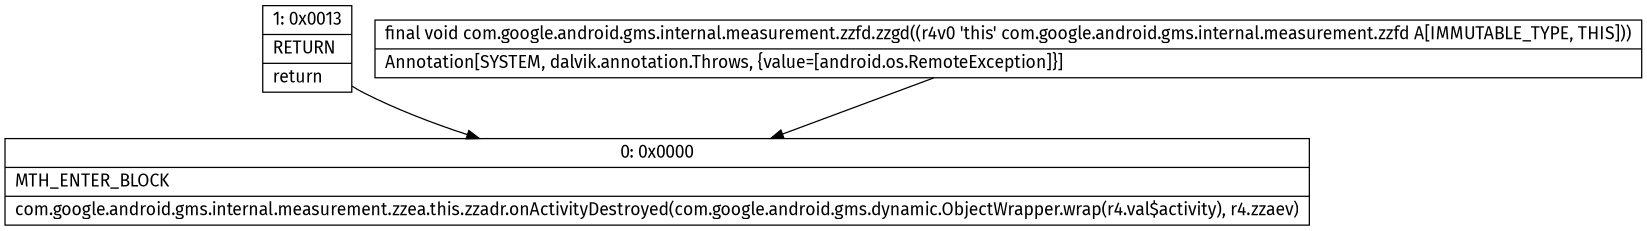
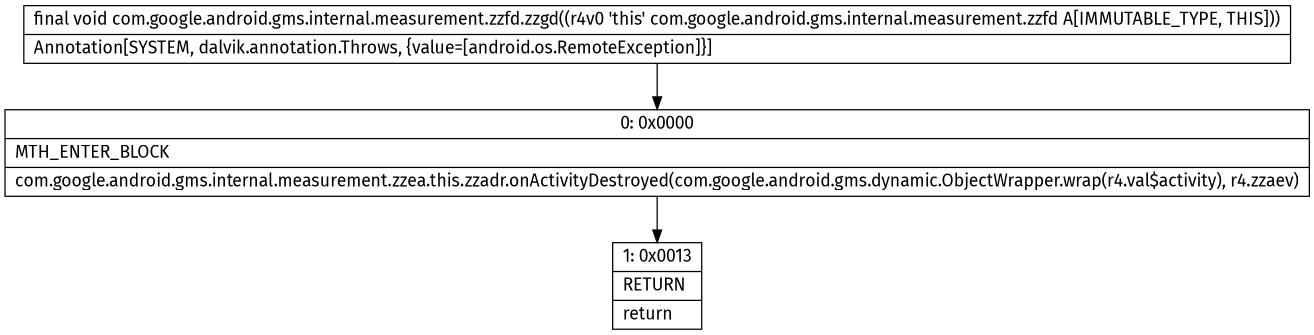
edge "1: 0x0013" -> "0: 0x0000": reversed
